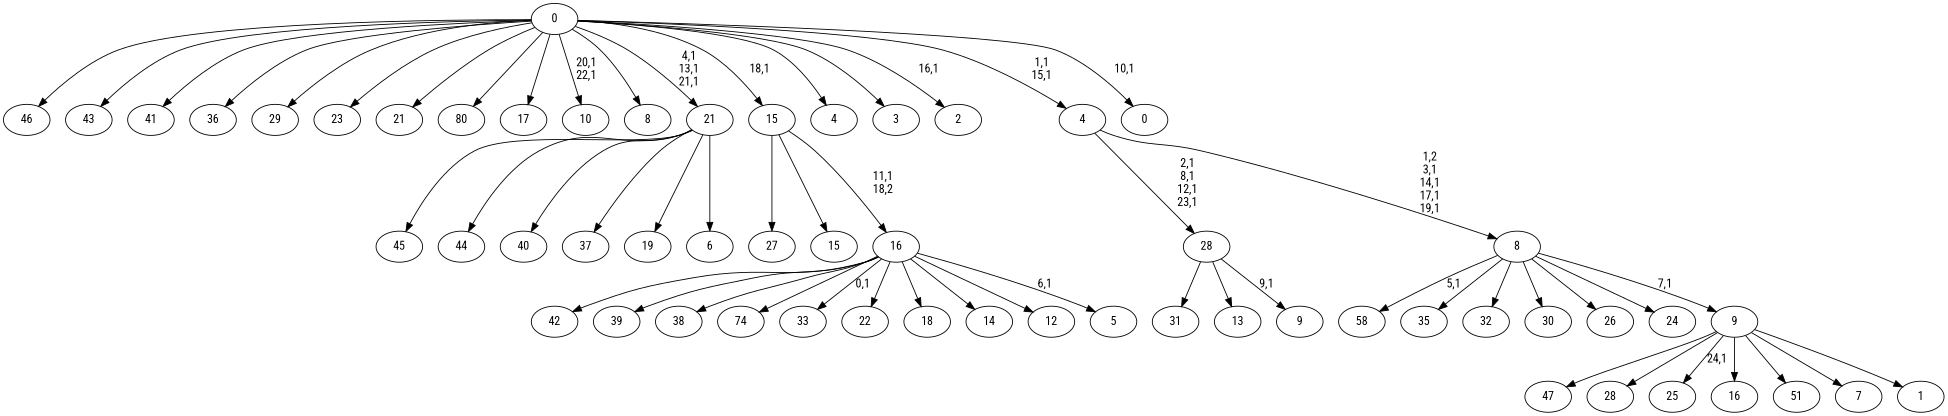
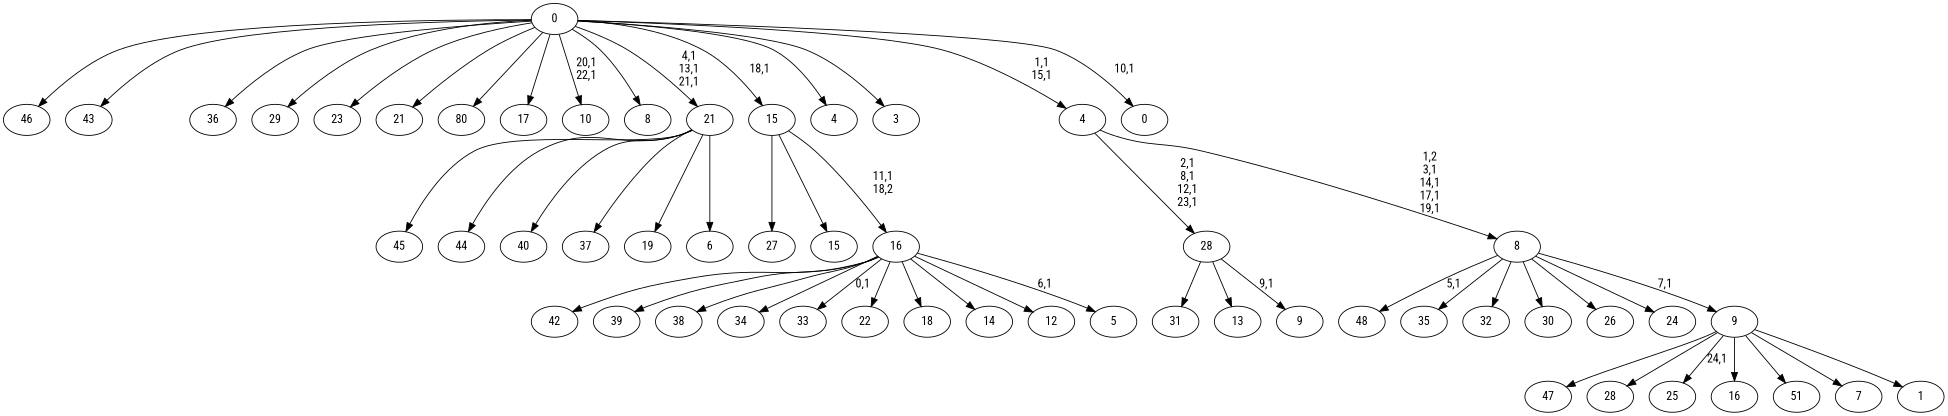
node "41": removed
node "2": removed
node "74": label "74" -> "34"
node "58": label "58" -> "48"
